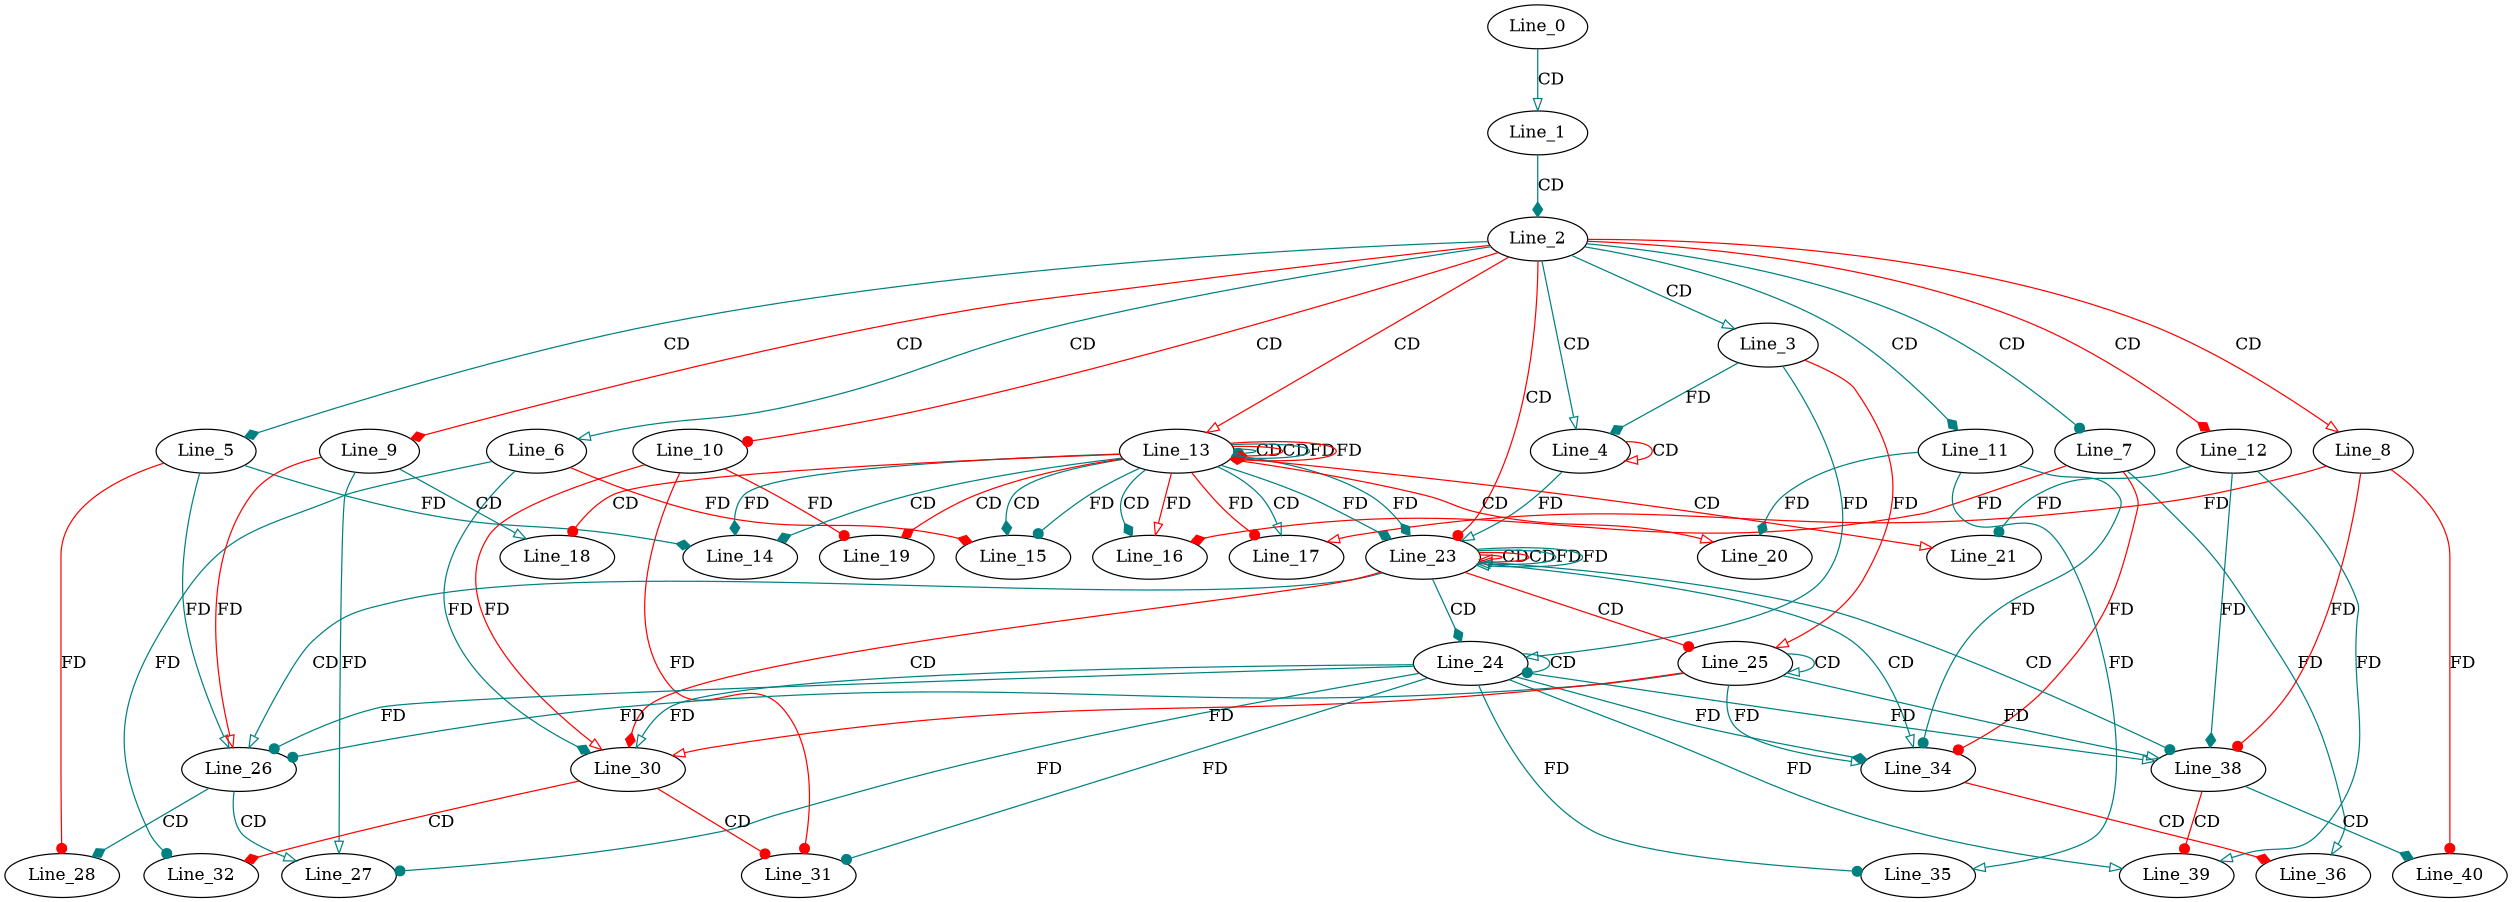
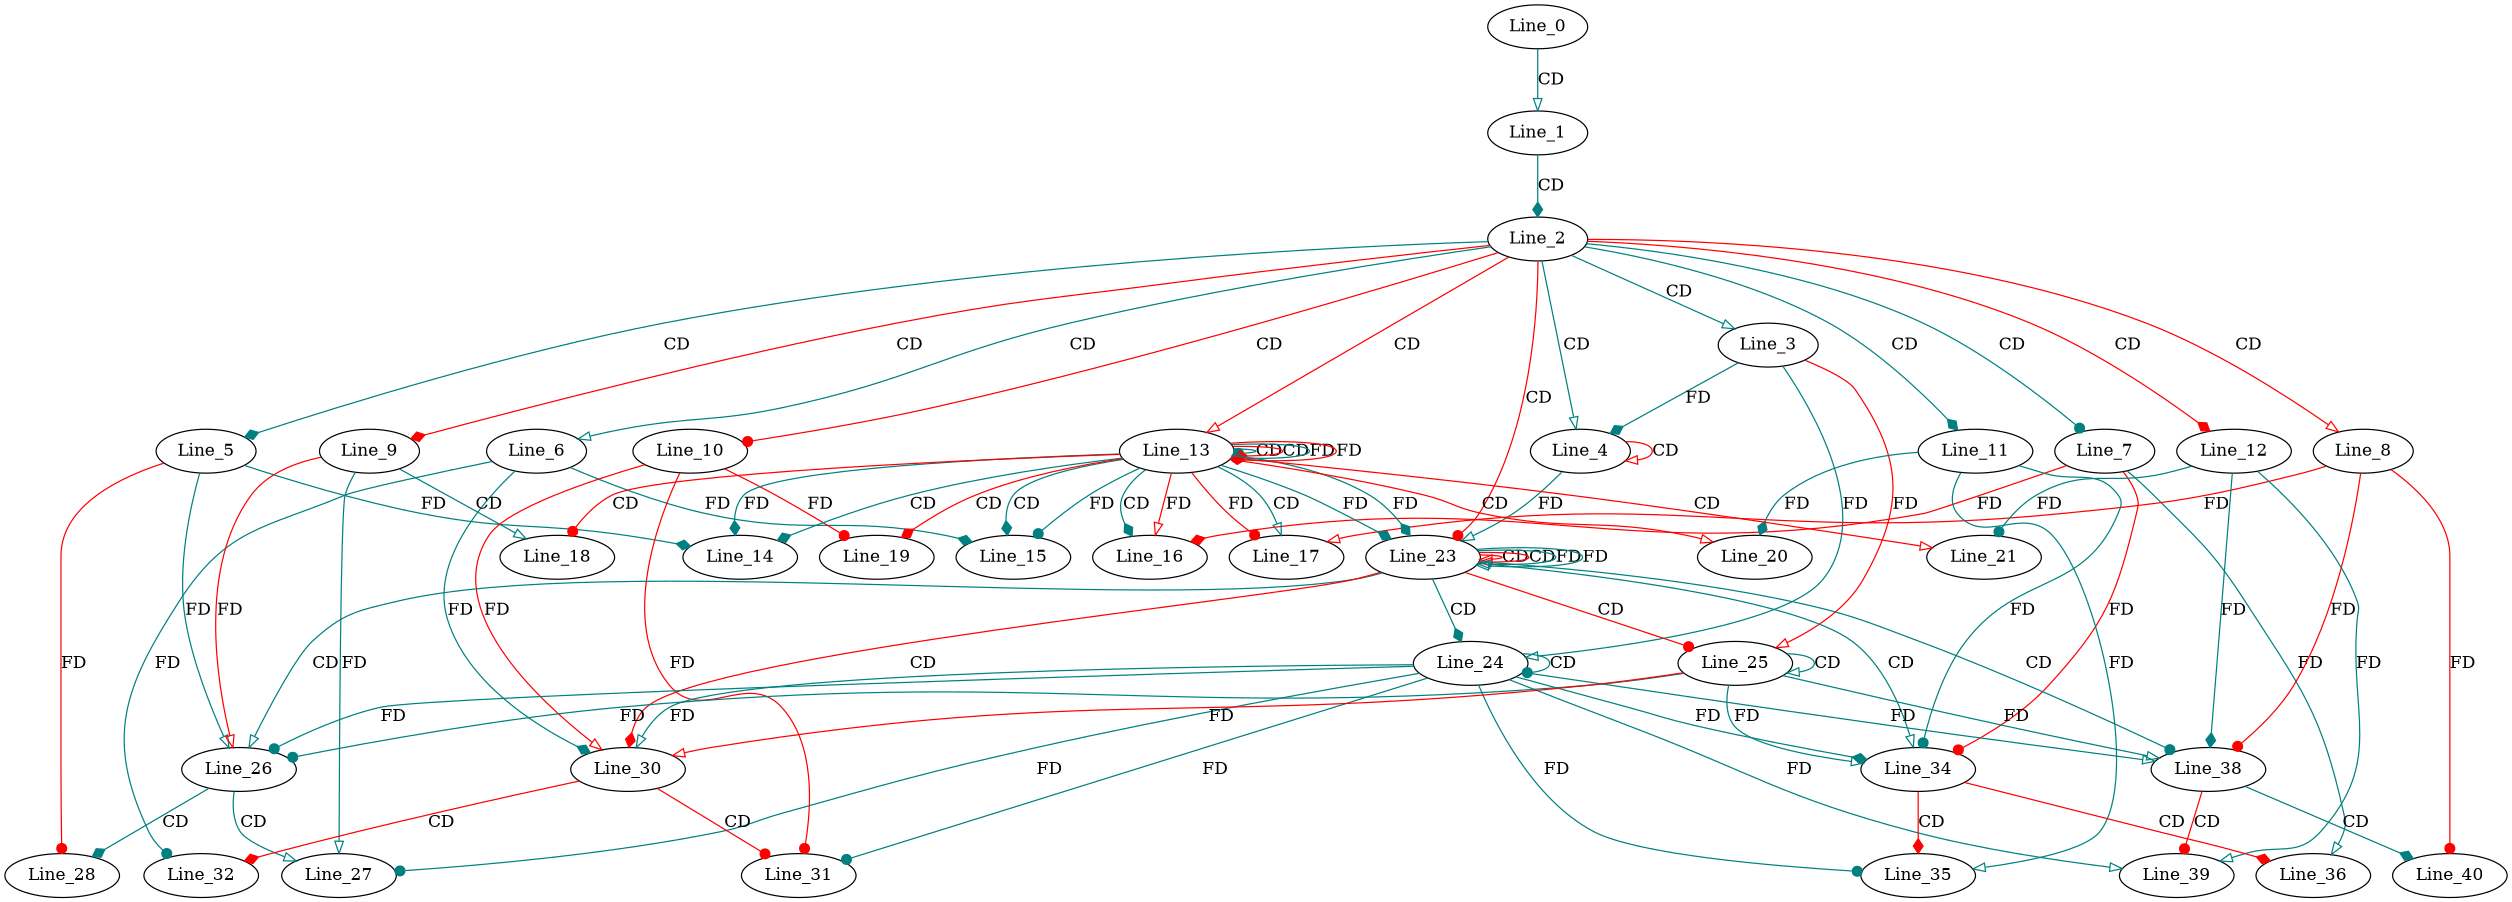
edge "Line_6" -> "Line_15": color red -> teal
edge "Line_34" -> "Line_35": added, label "CD"
